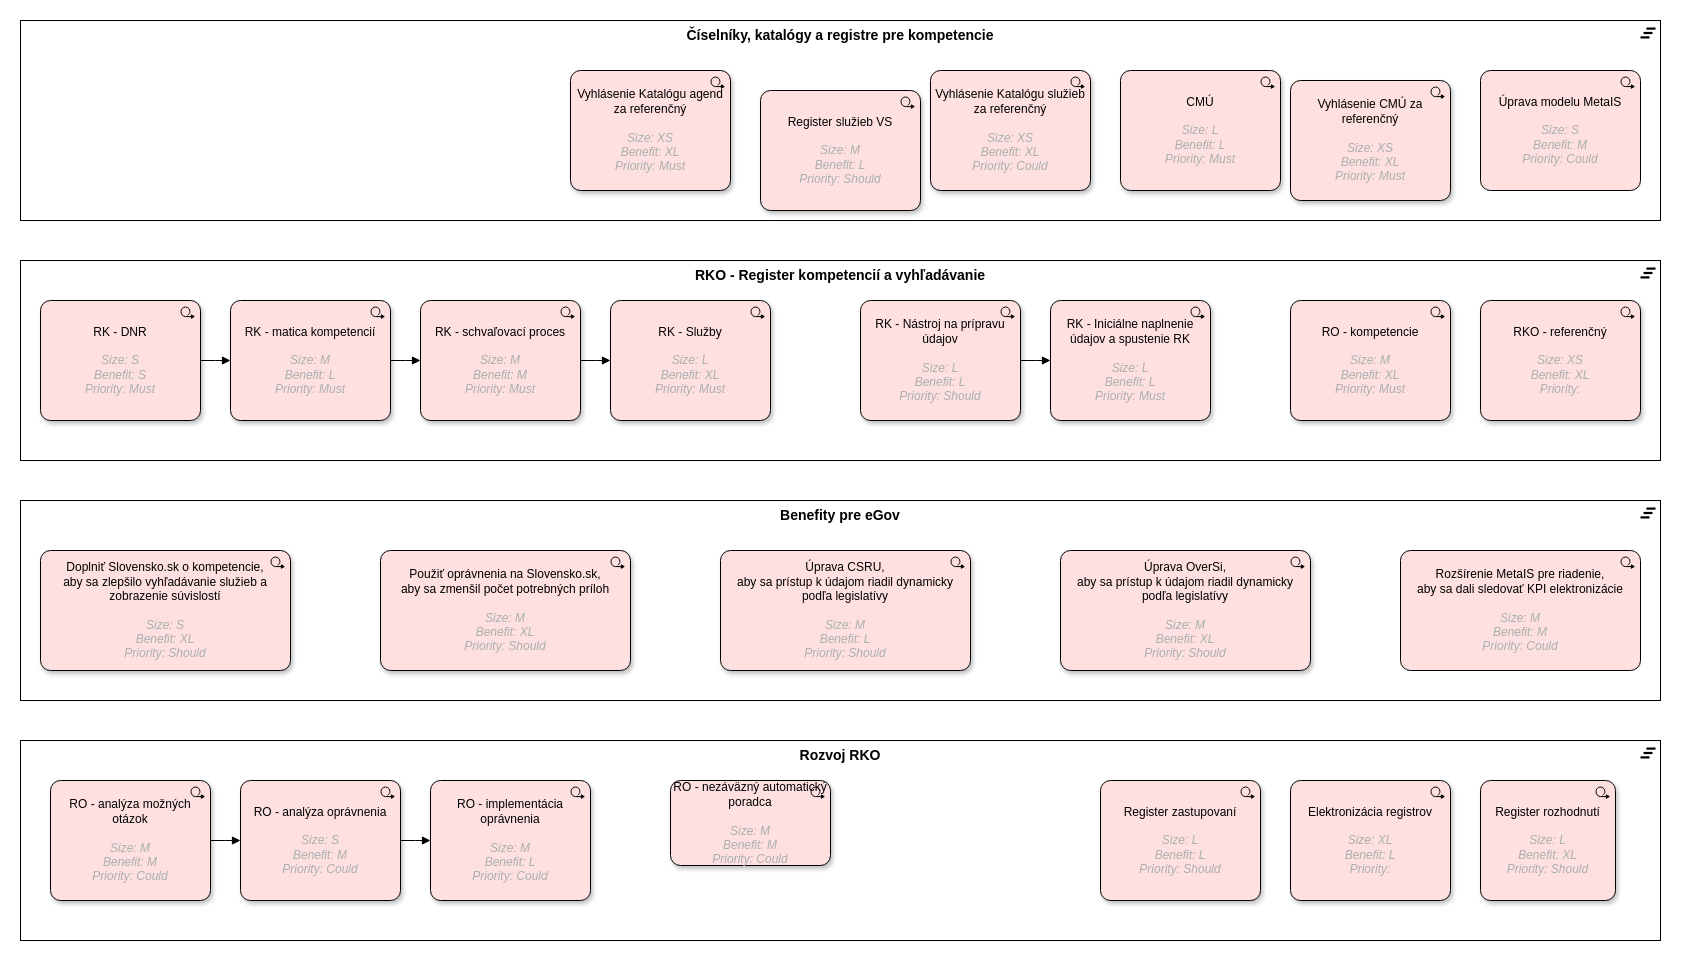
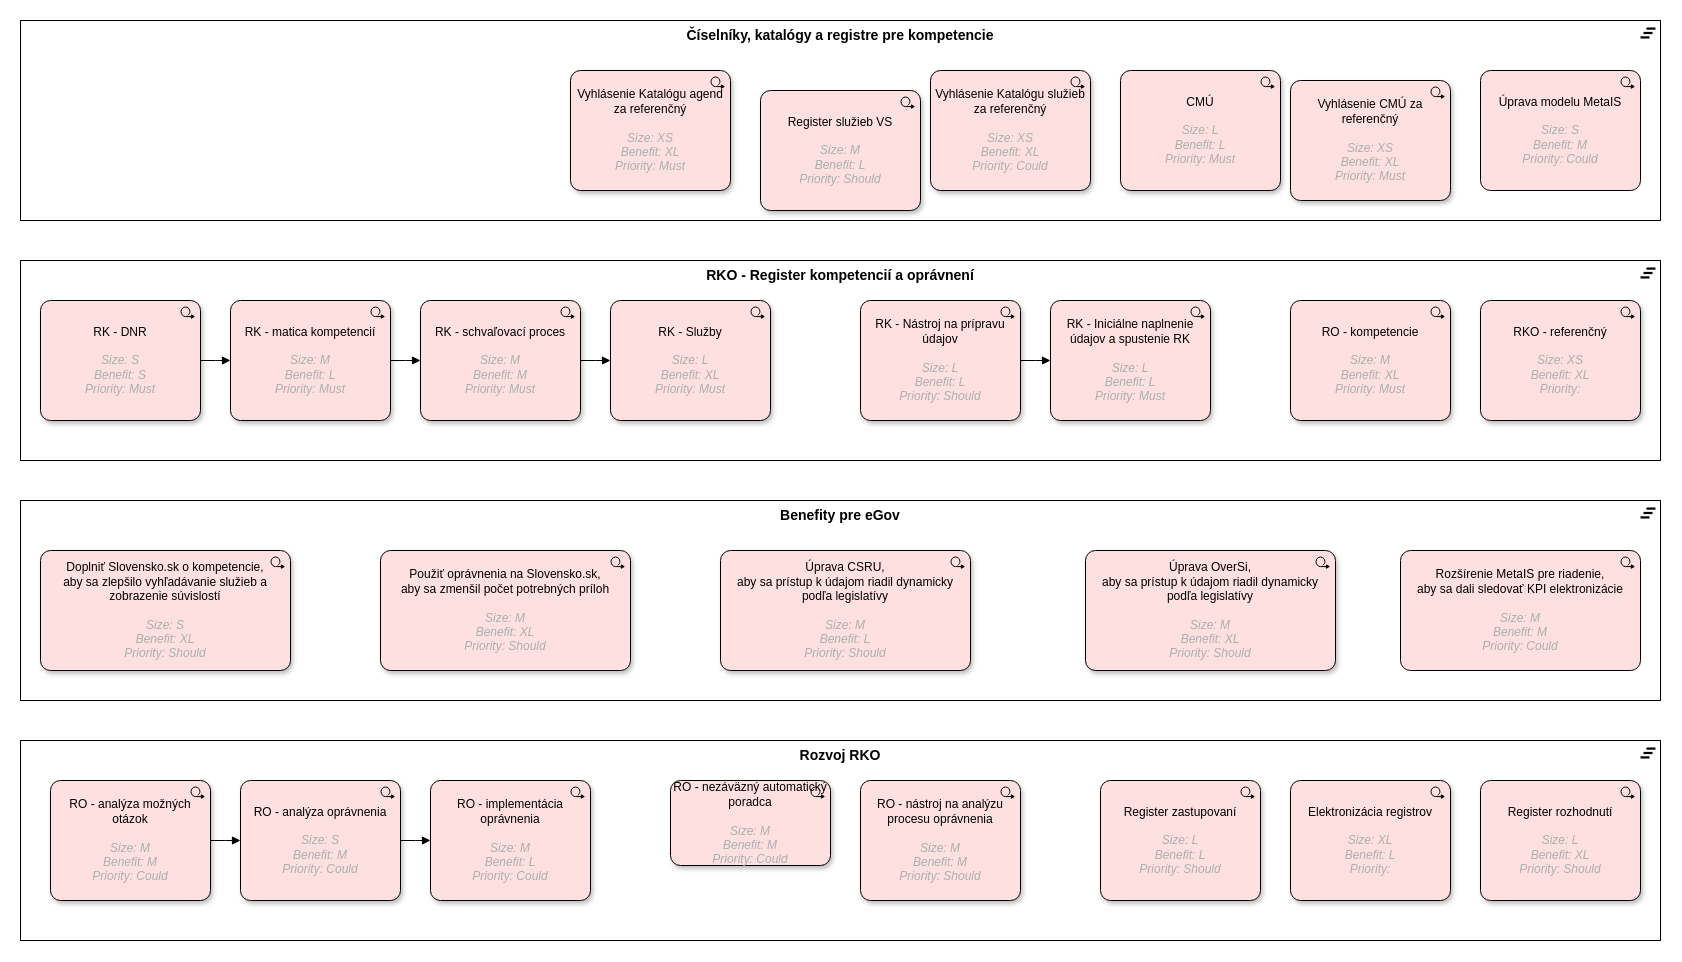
node "RKO - Register kompetencií a vyhľadávanie": label "RKO - Register kompetencií a vyhľadávanie" -> "RKO - Register kompetencií a oprávnení"
node "Úprava OverSi, aby sa prístup k údajom riadil dynamicky podľa legislatívy Size: M Benefit: XL Priority: Should": moved (1186, 611) -> (1211, 611)
node "RO - nástroj na analýzu procesu oprávnenia Size: M Benefit: M Priority: Should": added
node "Register rozhodnutí Size: L Benefit: XL Priority: Should": size 135x120 -> 160x120
